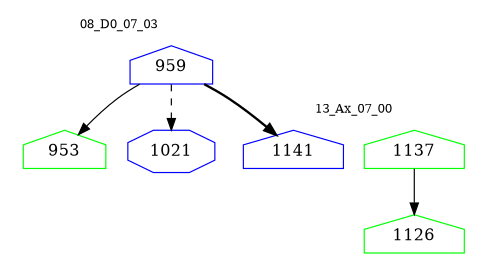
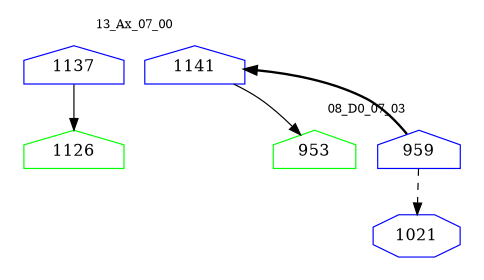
edge "959" -> "953": now "1141" -> "953"
node "1137": color green -> blue
